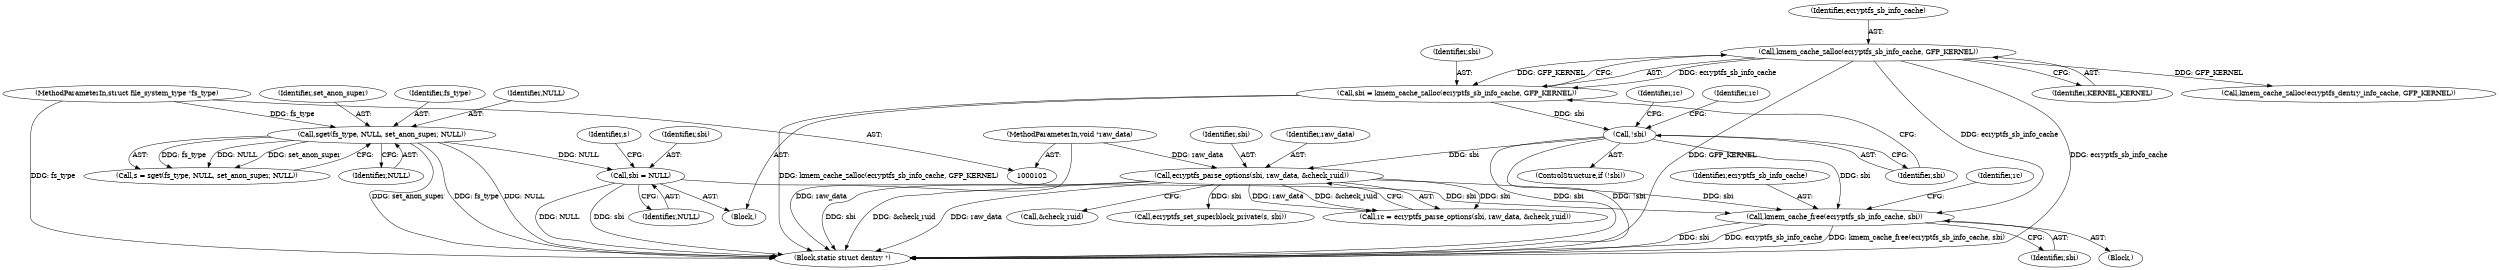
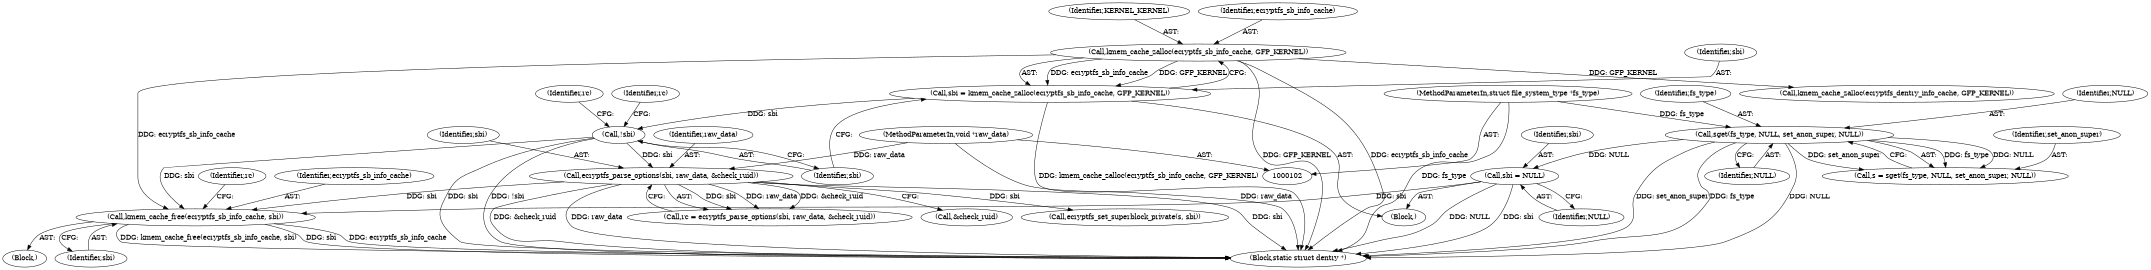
edge "(Call,kmem_cache_zalloc(ecryptfs_sb_info_cache, GFP_KERNEL))" -> "(Identifier,KERNEL_KERNEL)": removed, label "CFG:"
edge "(Identifier,set_anon_super)" -> "(Call,sget(fs_type, NULL, set_anon_super, NULL))": now "(Identifier,set_anon_super)" -> "(Call,s = sget(fs_type, NULL, set_anon_super, NULL))"
node "(Identifier,s)": removed
node "(ControlStructure,if (!sbi))": removed
